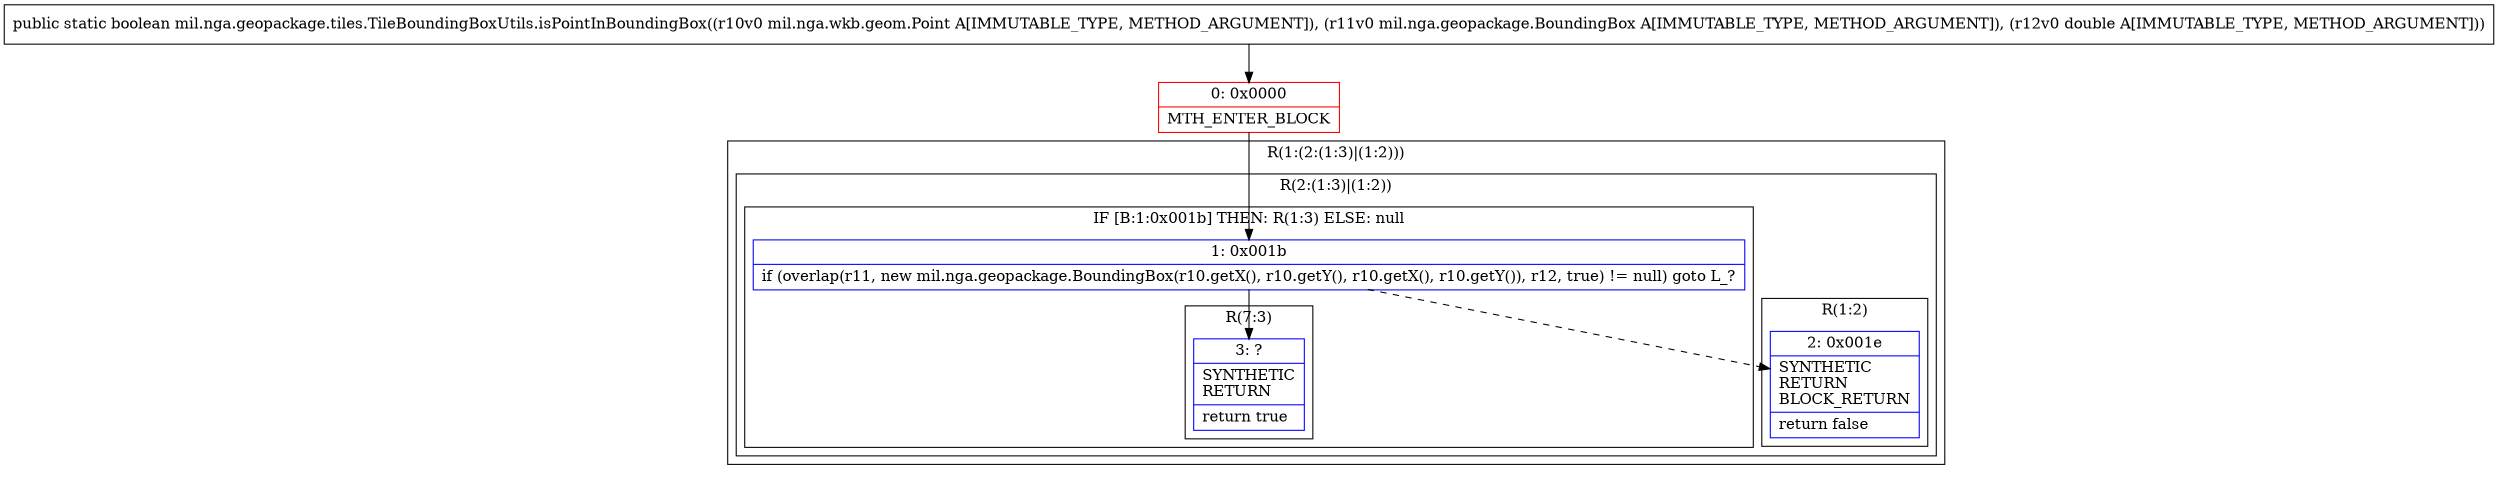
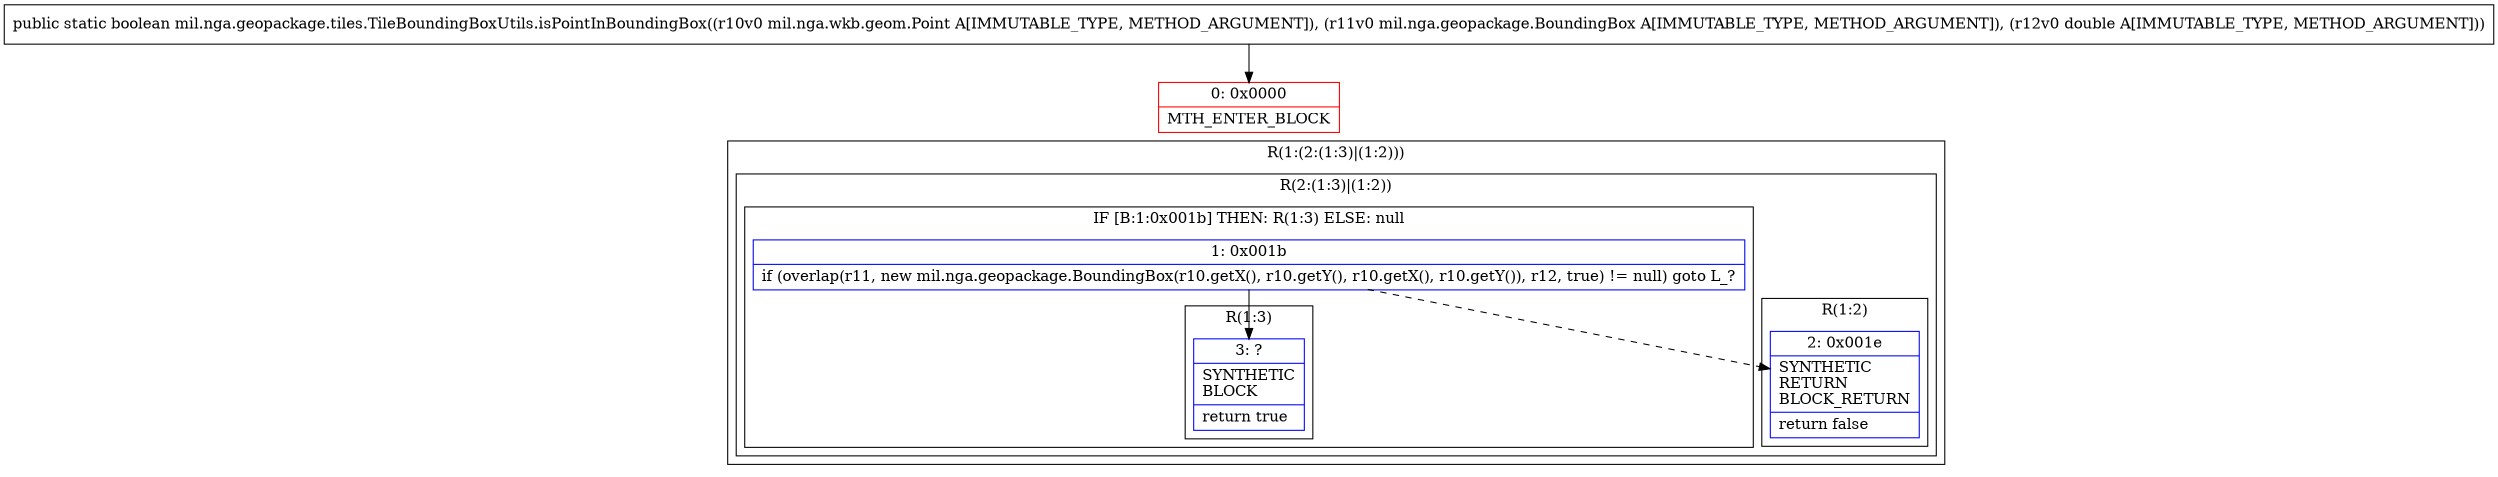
edge "0: 0x0000" -> "1: 0x001b": removed
cluster "R(7:3)": label "R(7:3)" -> "R(1:3)"
node "3: ?": text "RETURN" -> "BLOCK"
